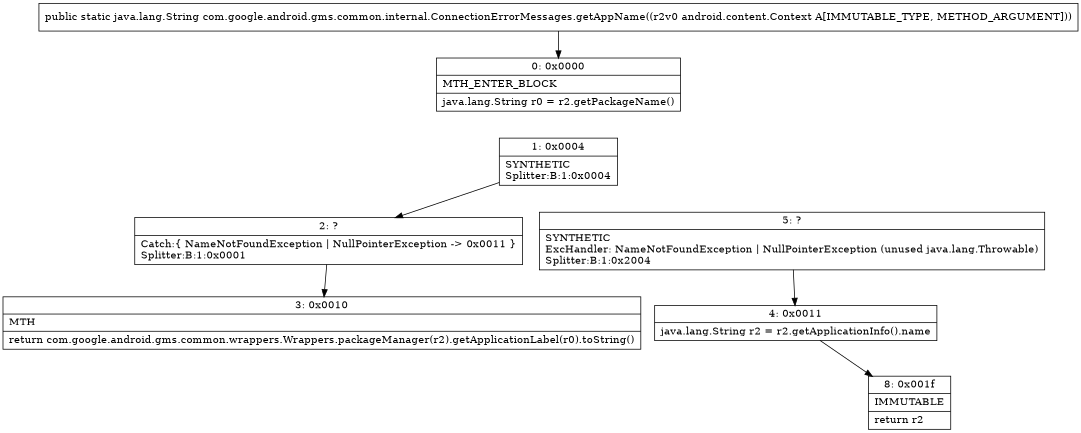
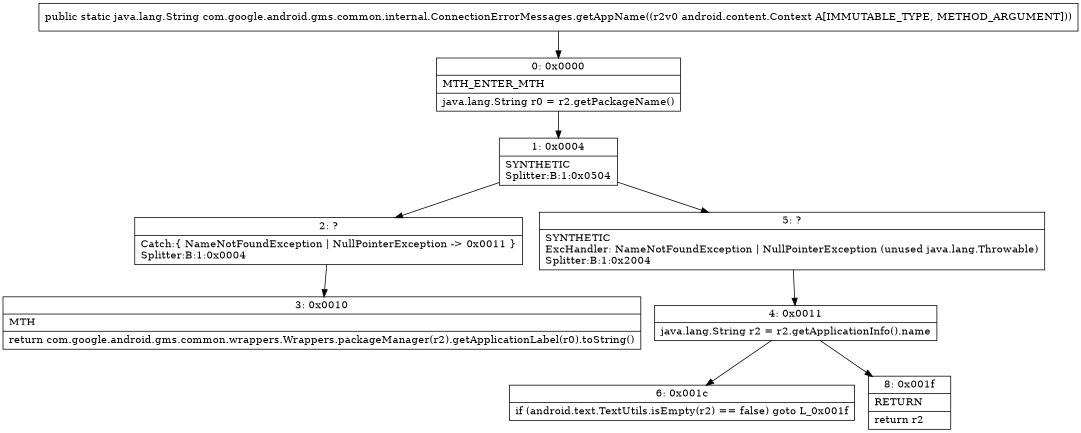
node "0: 0x0000": text "MTH_ENTER_BLOCK" -> "MTH_ENTER_MTH"
edge "0: 0x0000" -> "1: 0x0004": added
node "1: 0x0004": text "Splitter:B:1:0x0004" -> "Splitter:B:1:0x0504"
edge "1: 0x0004" -> "5: ?": added
node "2: ?": text "Splitter:B:1:0x0001" -> "Splitter:B:1:0x0004"
node "8: 0x001f": text "IMMUTABLE" -> "RETURN"
node "6: 0x001c": added
